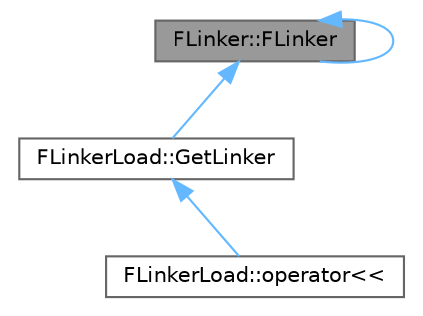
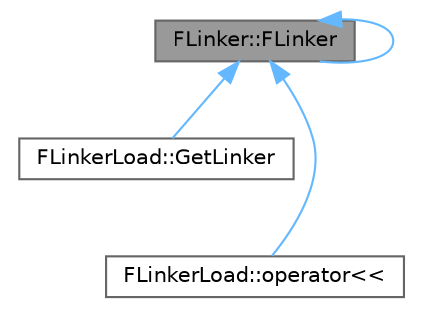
edge "FLinkerLoad::operator<<" -> "FLinkerLoad::GetLinker": now "FLinkerLoad::operator<<" -> "FLinker::FLinker"
